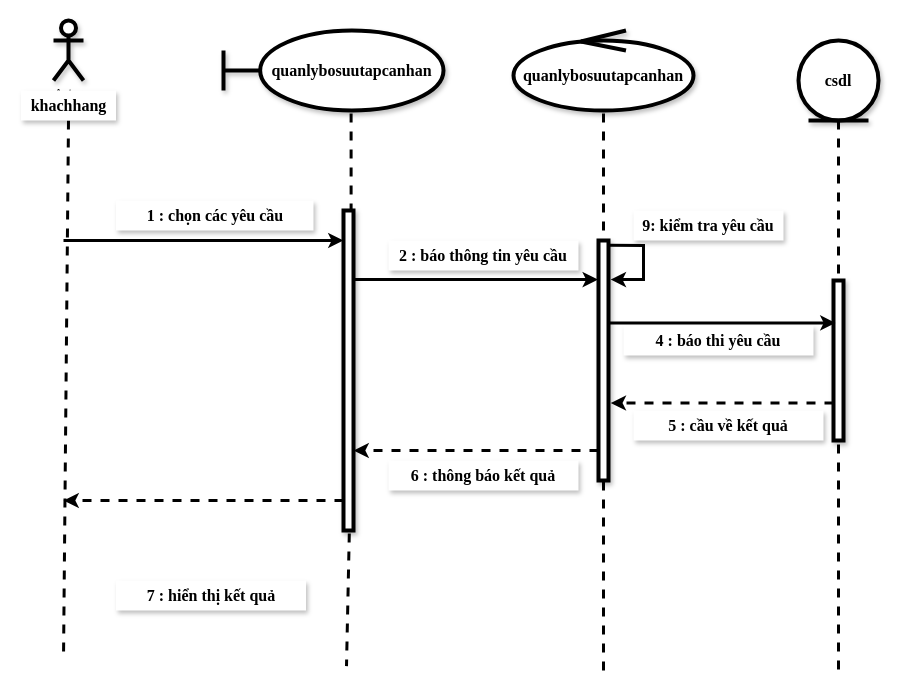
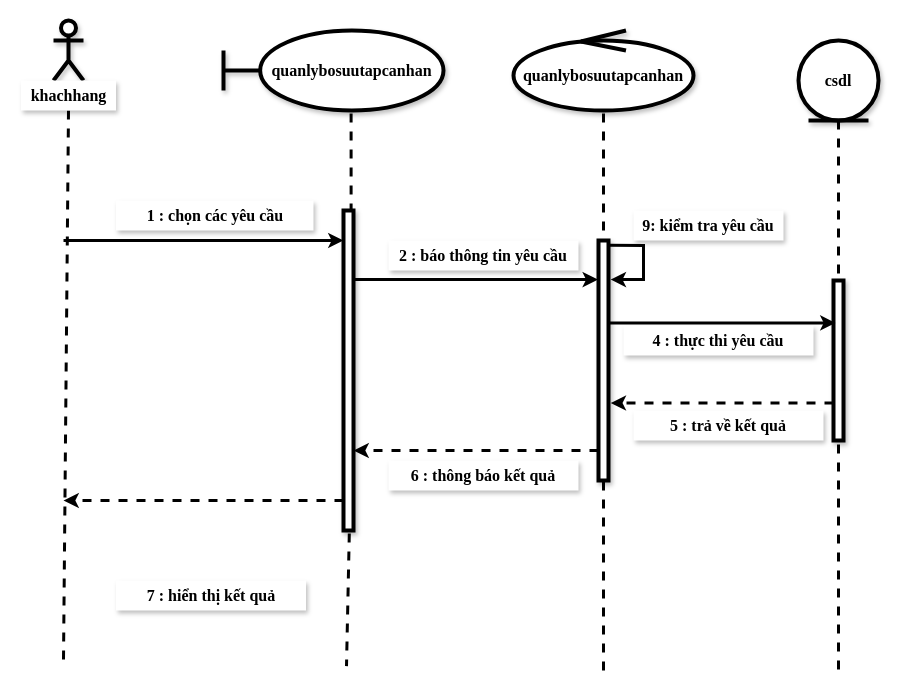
node "khachhang": moved (69, 106) -> (69, 96)
node "4 : báo thi yêu cầu": label "4 : báo thi yêu cầu" -> "4 : thực thi yêu cầu"
node "5 : cầu về kết quả": label "5 : cầu về kết quả" -> "5 : trả về kết quả"
